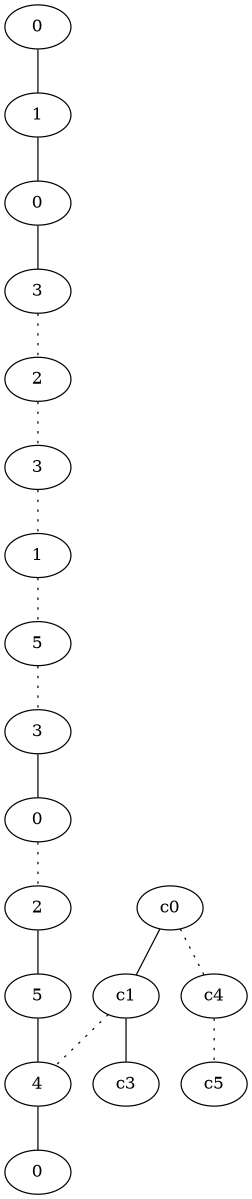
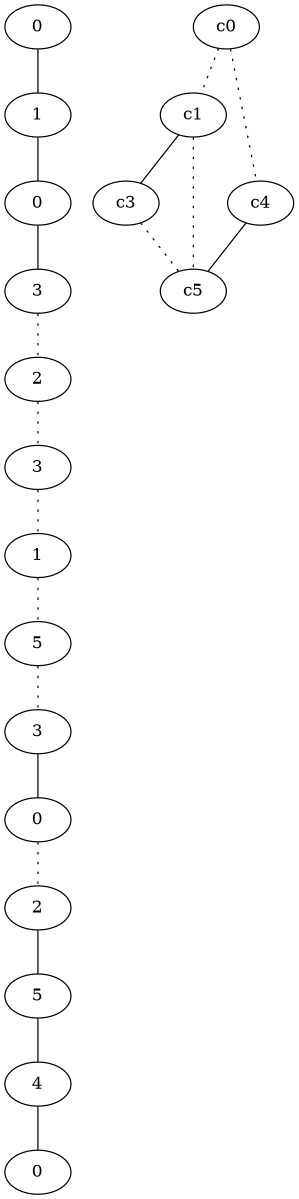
edge "c3" -- "c5": added
edge "c0" -- "c1": style solid -> dotted
edge "c1" -- "4": now "c1" -- "c5"
edge "c4" -- "c5": style dotted -> solid
